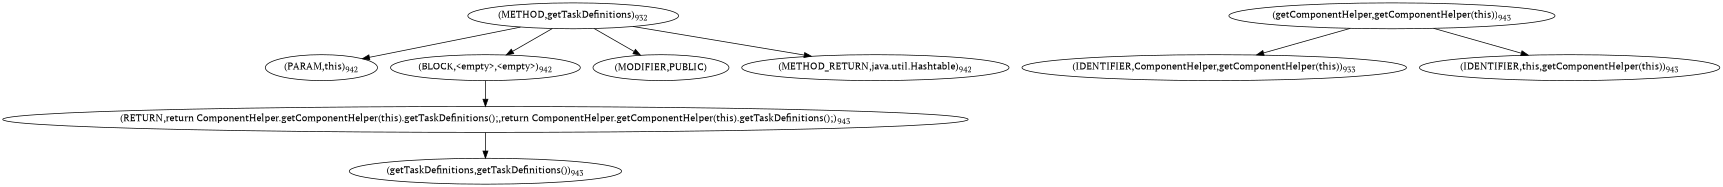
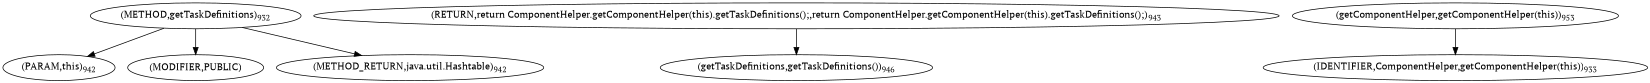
node "(getComponentHelper,getComponentHelper(this))": text "943" -> "953"
node "(BLOCK,<empty>,<empty>)": removed
node "(IDENTIFIER,this,getComponentHelper(this))": removed
node "(getTaskDefinitions,getTaskDefinitions())": text "943" -> "946"
